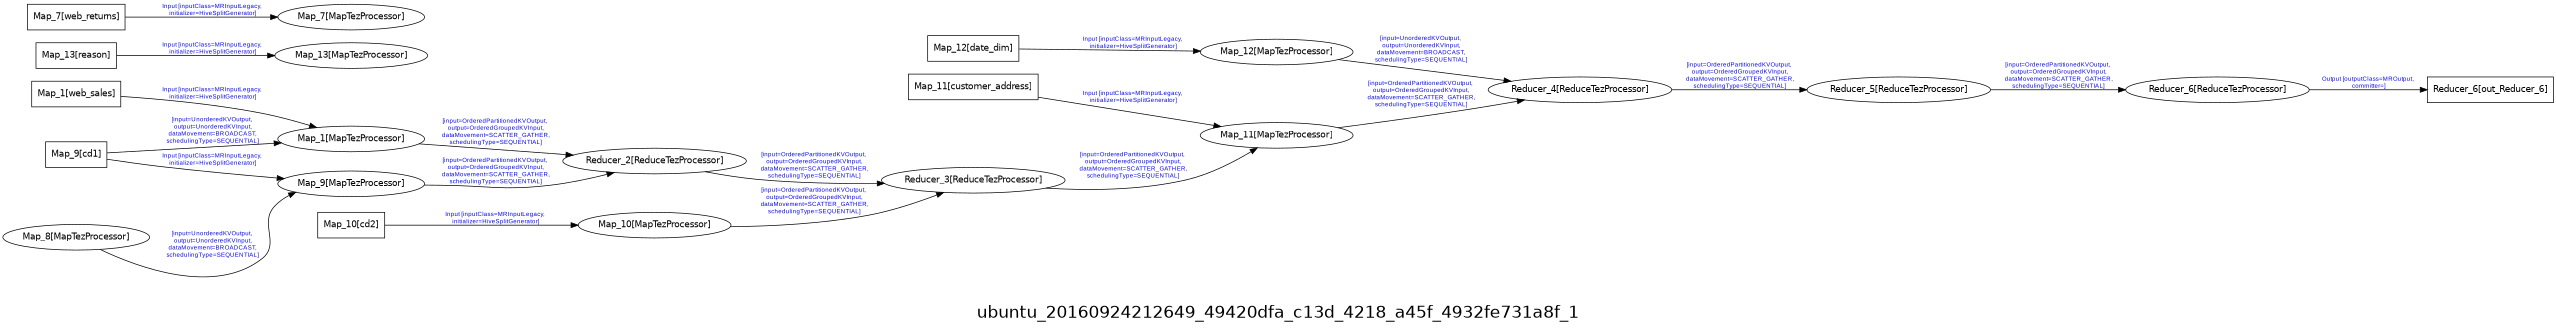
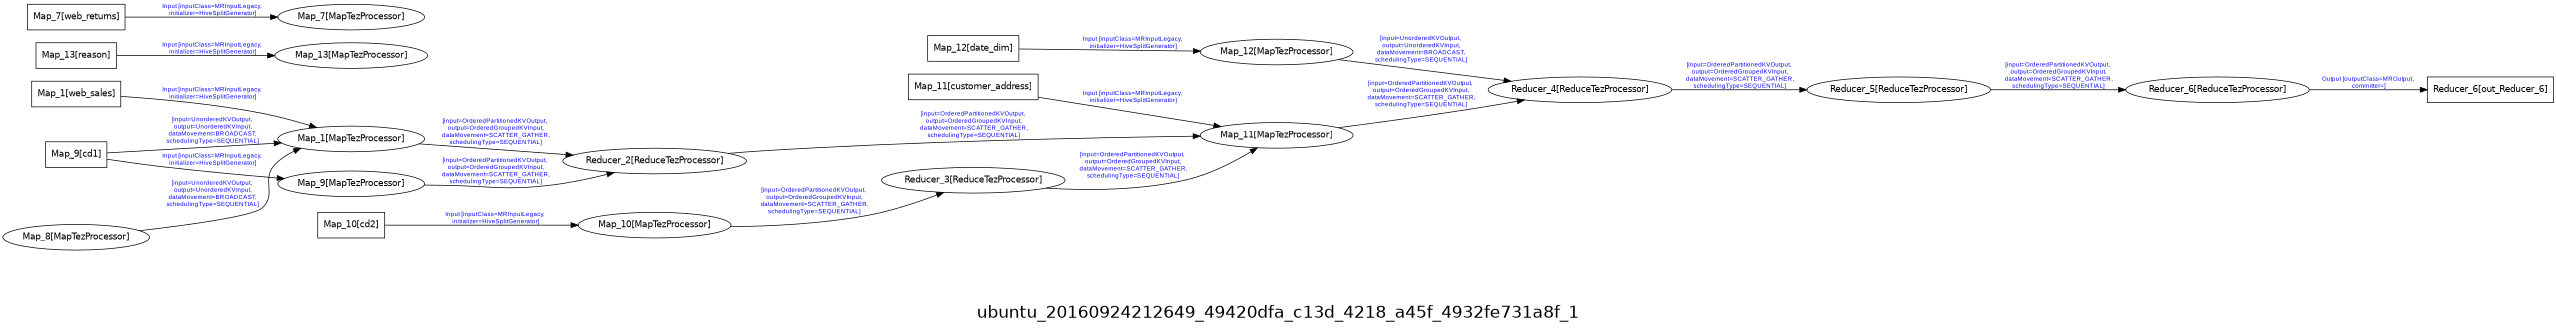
edge "Reducer_2[ReduceTezProcessor]" -> "Reducer_3[ReduceTezProcessor]": now "Reducer_2[ReduceTezProcessor]" -> "Map_11[MapTezProcessor]"
edge "Map_8[MapTezProcessor]" -> "Map_9[MapTezProcessor]": now "Map_8[MapTezProcessor]" -> "Map_1[MapTezProcessor]"
